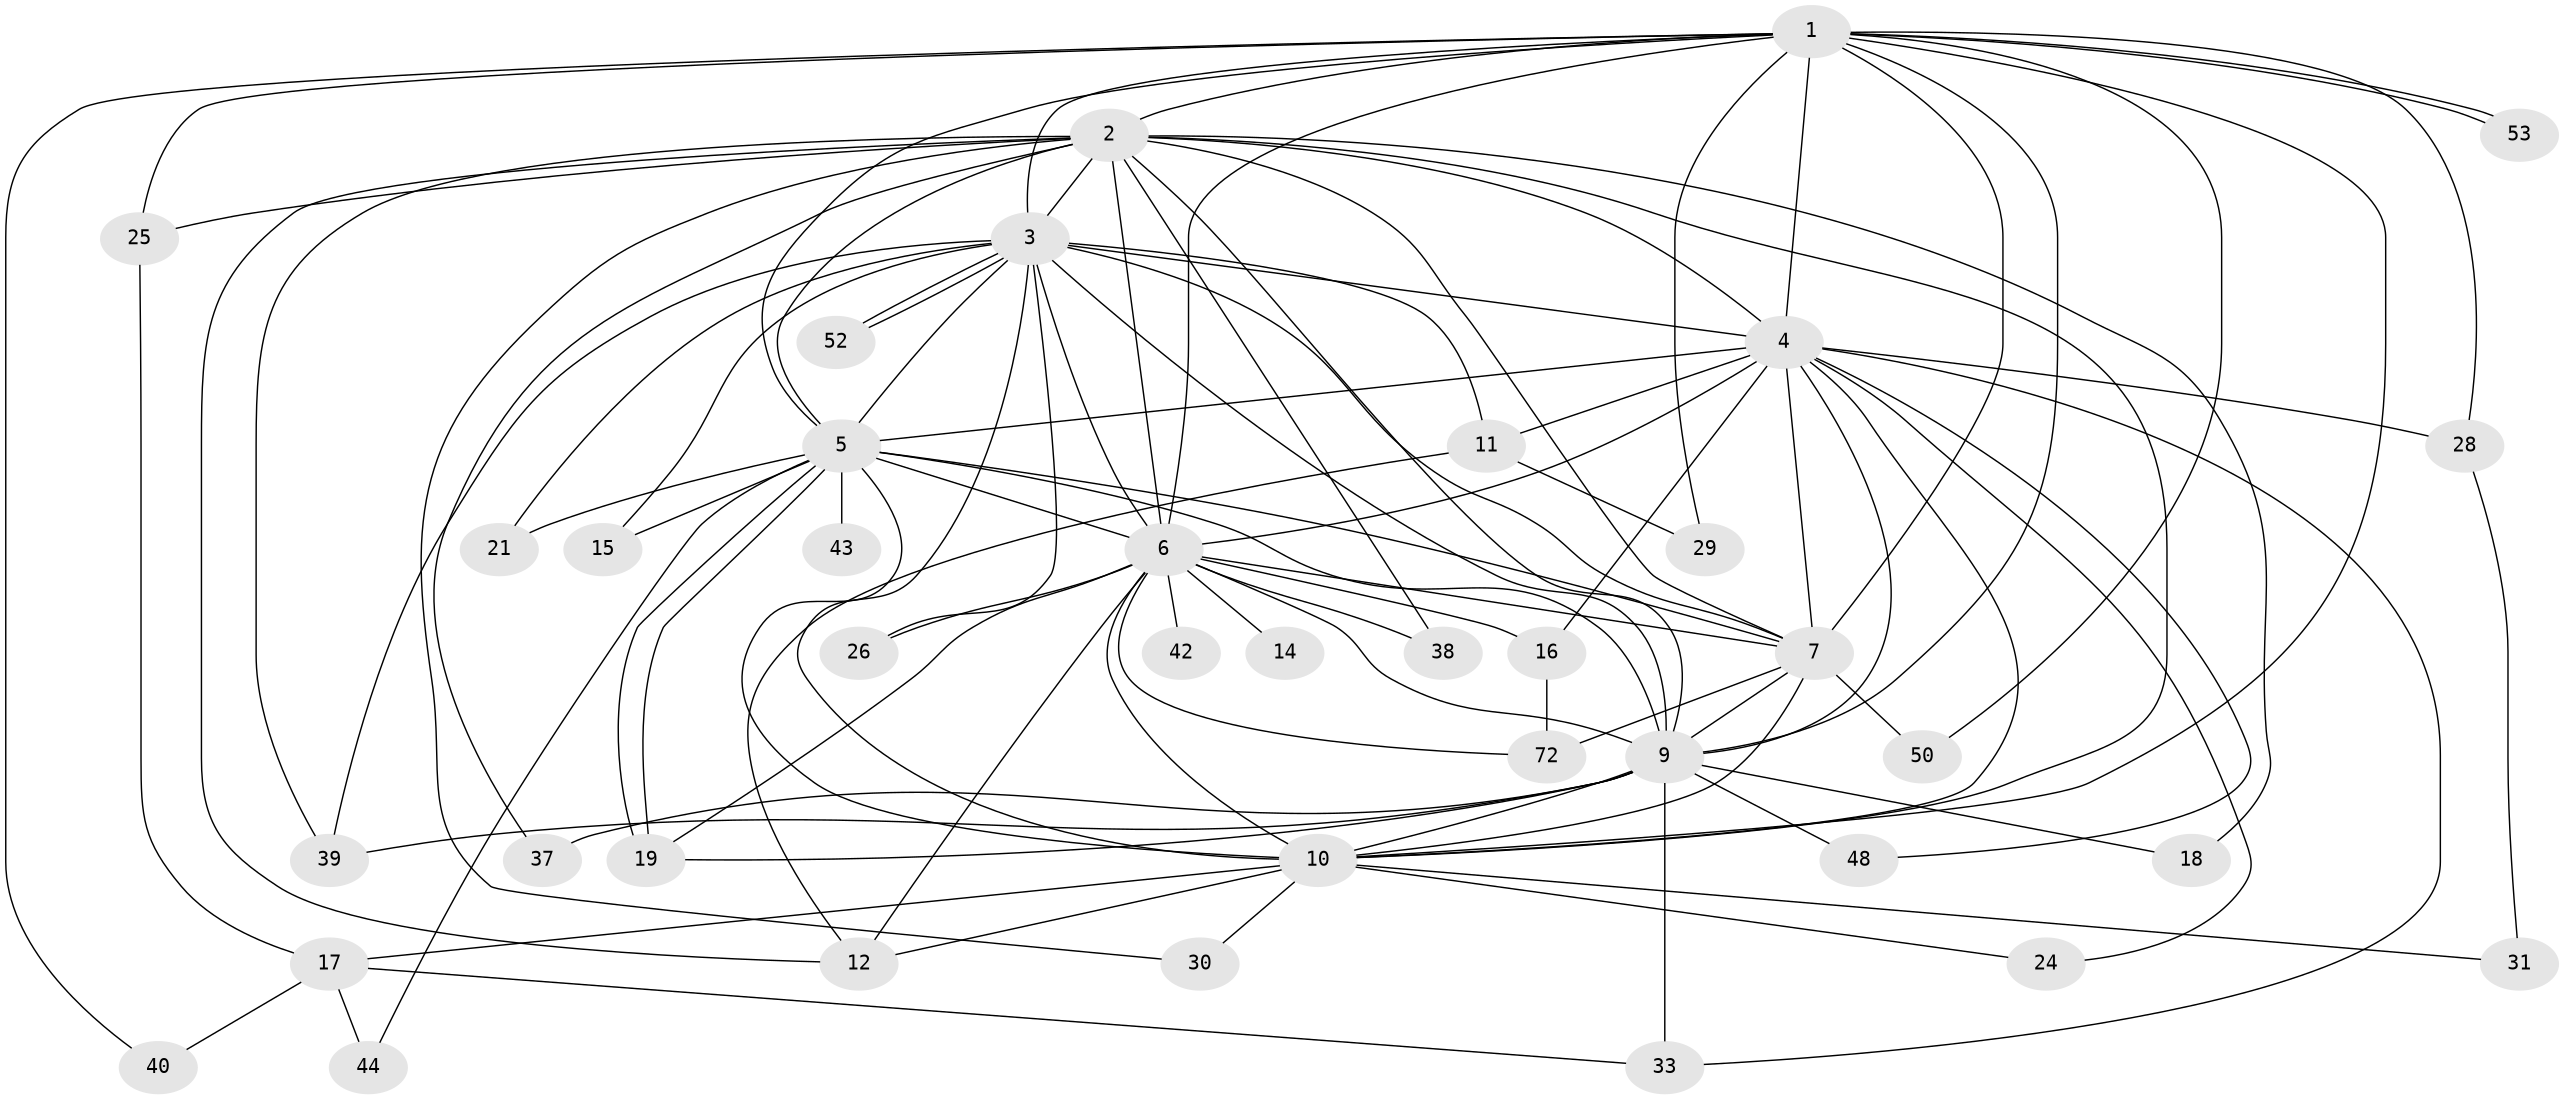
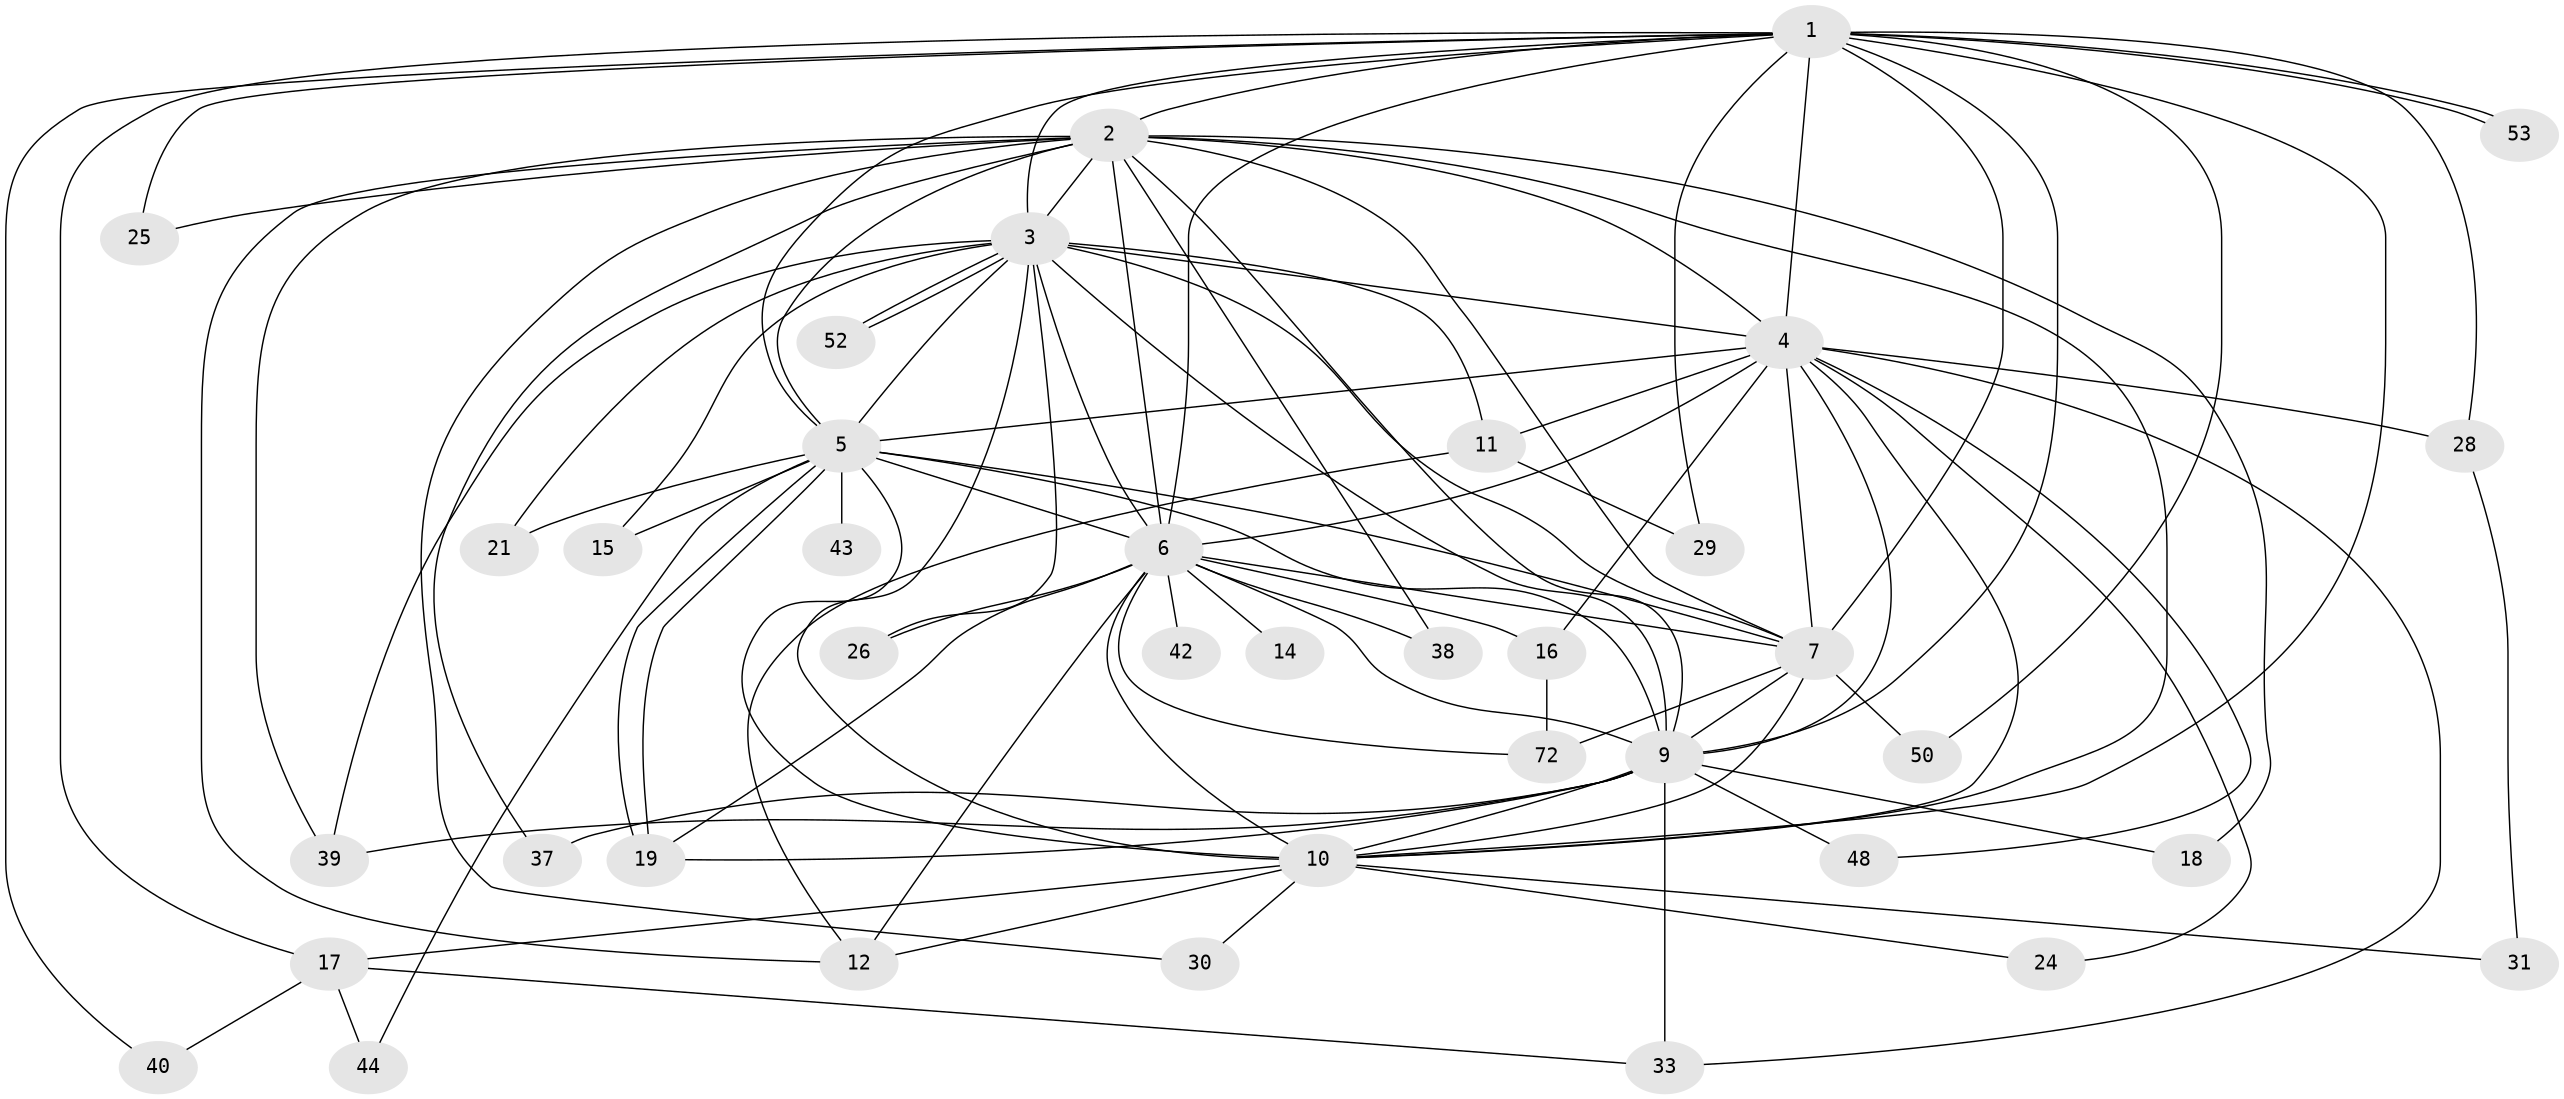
edge "25" -- "17": now "1" -- "17"
